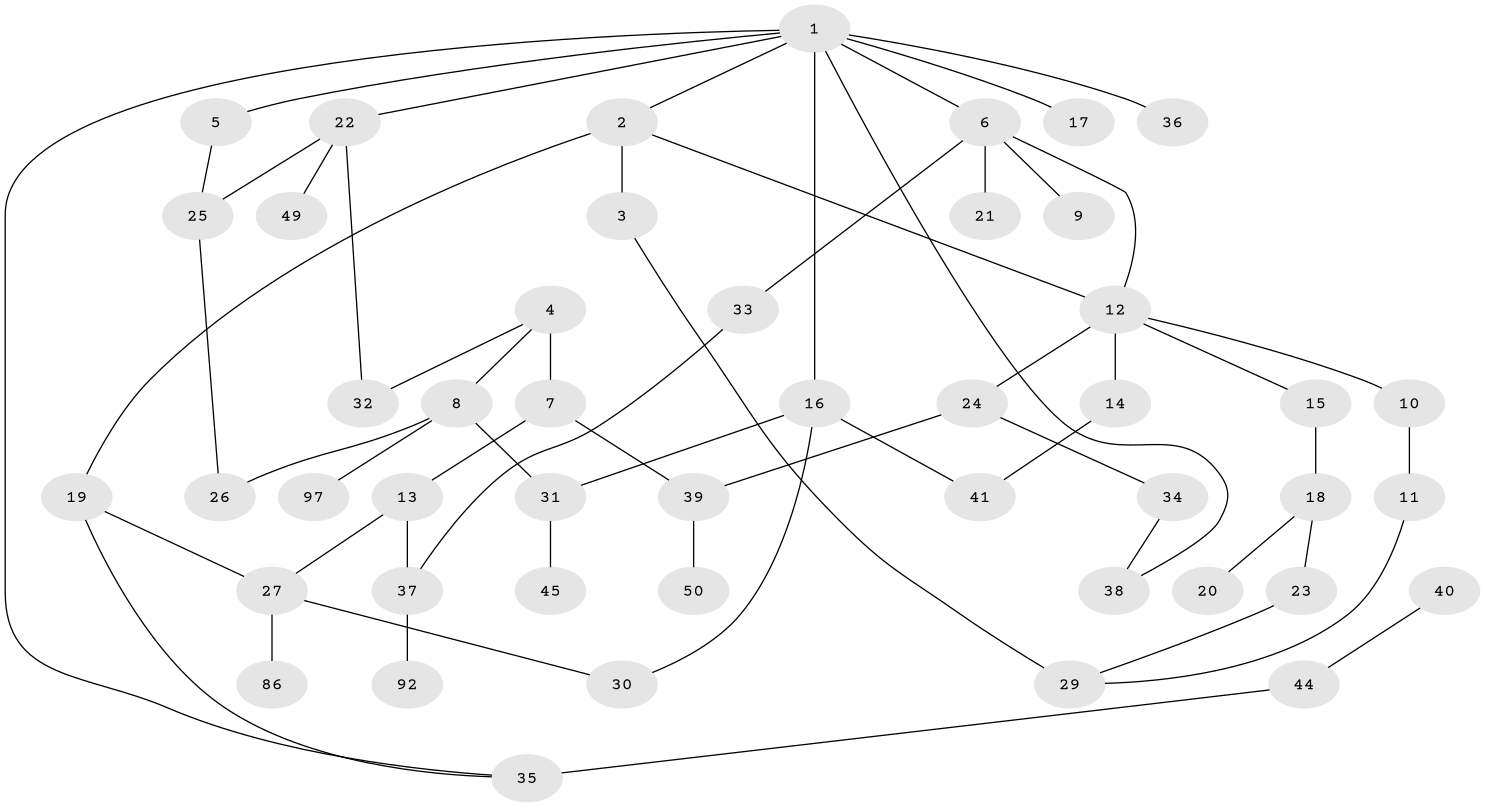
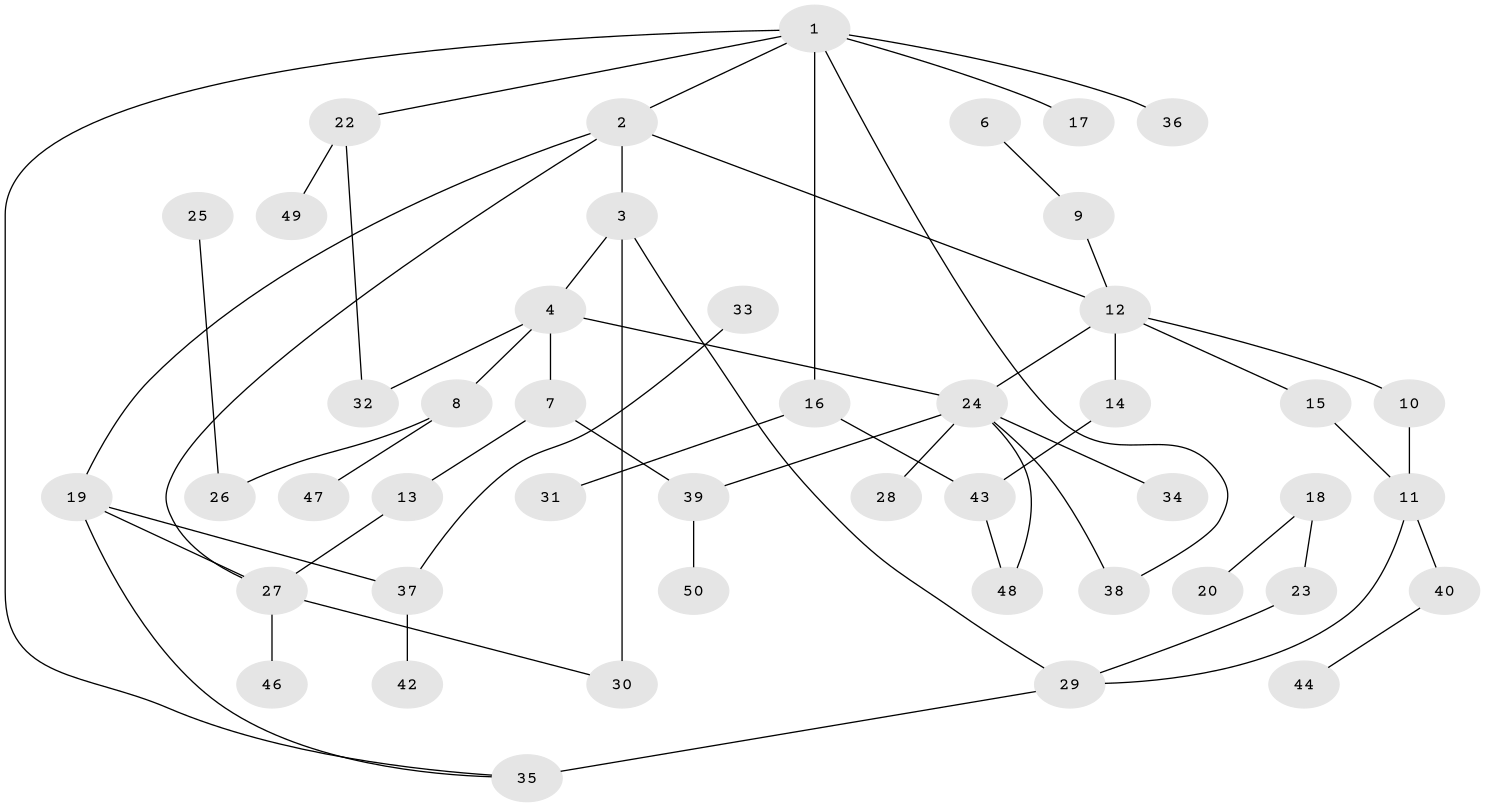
edge "1" -- "6": removed
node "5": removed
edge "22" -- "25": removed
edge "6" -- "12": now "9" -- "12"
edge "6" -- "33": removed
node "21": removed
edge "3" -- "4": added
edge "2" -- "27": added
edge "4" -- "24": added
edge "8" -- "31": removed
edge "15" -- "18": now "15" -- "11"
node "97": label "97" -> "47"
node "28": added
node "41": label "41" -> "43"
edge "13" -- "37": now "19" -- "37"
edge "34" -- "38": now "24" -- "38"
edge "11" -- "40": added
edge "16" -- "30": now "3" -- "30"
node "45": removed
node "48": added
node "86": label "86" -> "46"
node "92": label "92" -> "42"
edge "44" -- "35": now "29" -- "35"
